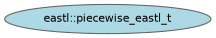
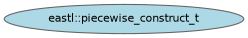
node "eastl::piecewise_eastl_t": label "eastl::piecewise_eastl_t" -> "eastl::piecewise_construct_t"
